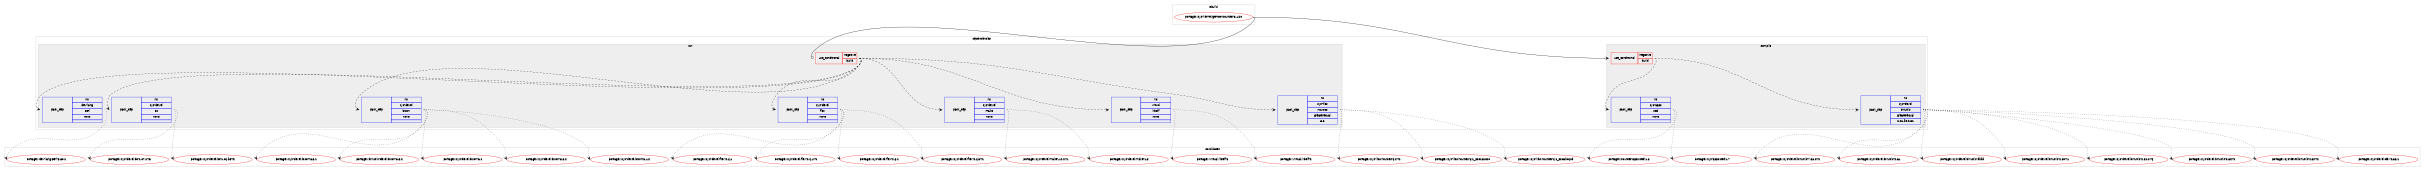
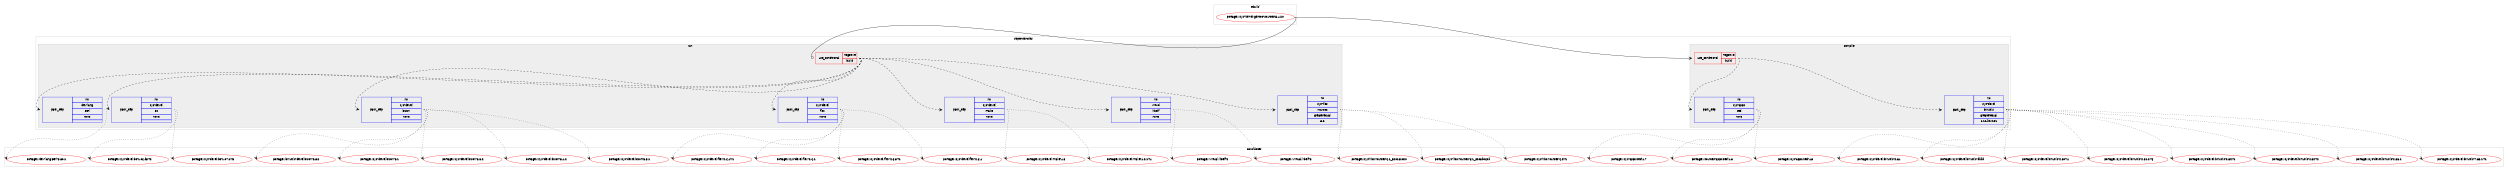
node "portage://sys-apps/sed-4.5": added
node "portage://sys-devel/dev-2.33.1": label "portage://sys-devel/dev-2.33.1" -> "portage://sys-devel/binutils-2.33.1"
